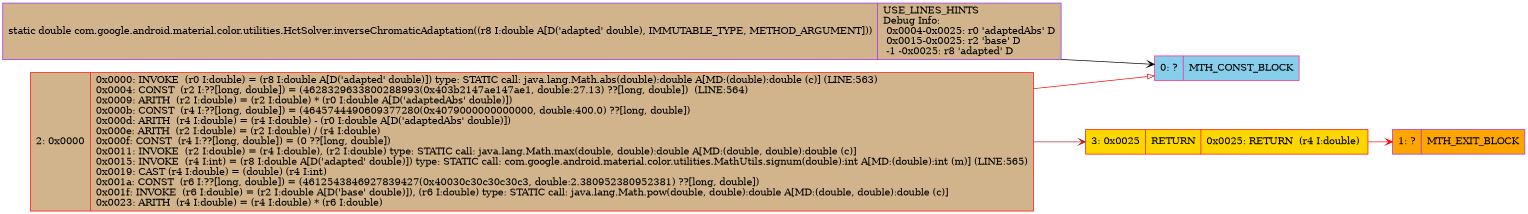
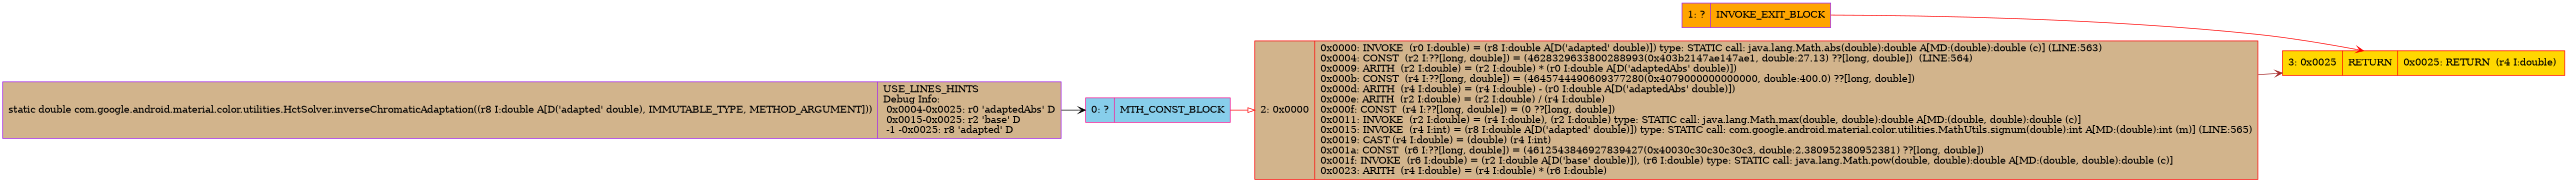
edge "2: 0x0000" -> "0: ?": reversed
edge "3: 0x0025" -> "1: ?": reversed
node "1: ?": text "MTH_EXIT_BLOCK" -> "INVOKE_EXIT_BLOCK"
